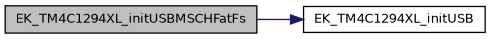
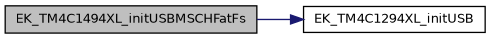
node "EK_TM4C1294XL_initUSBMSCHFatFs": label "EK_TM4C1294XL_initUSBMSCHFatFs" -> "EK_TM4C1494XL_initUSBMSCHFatFs"
